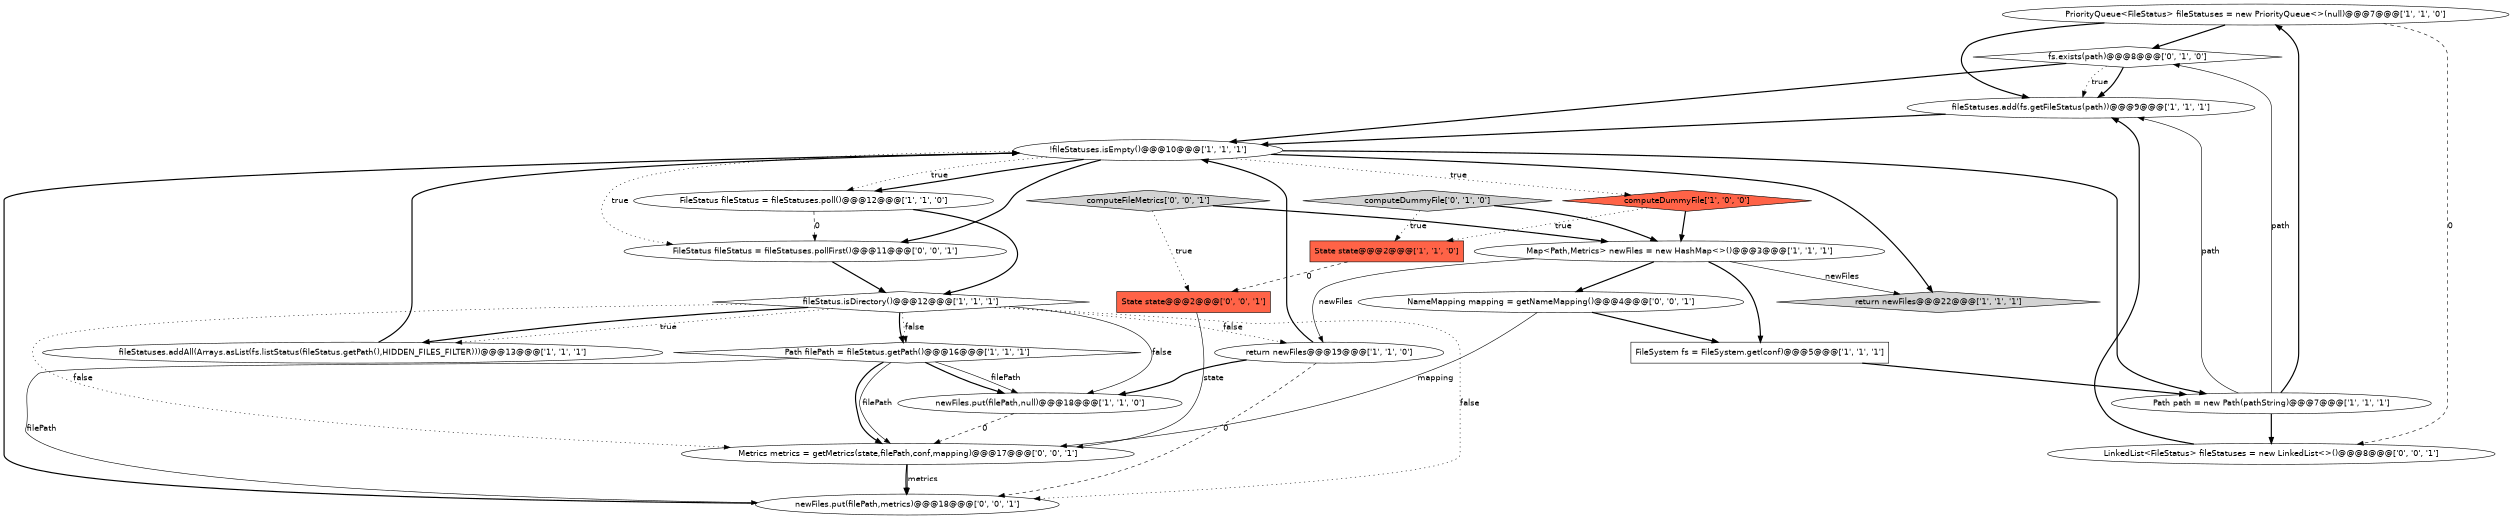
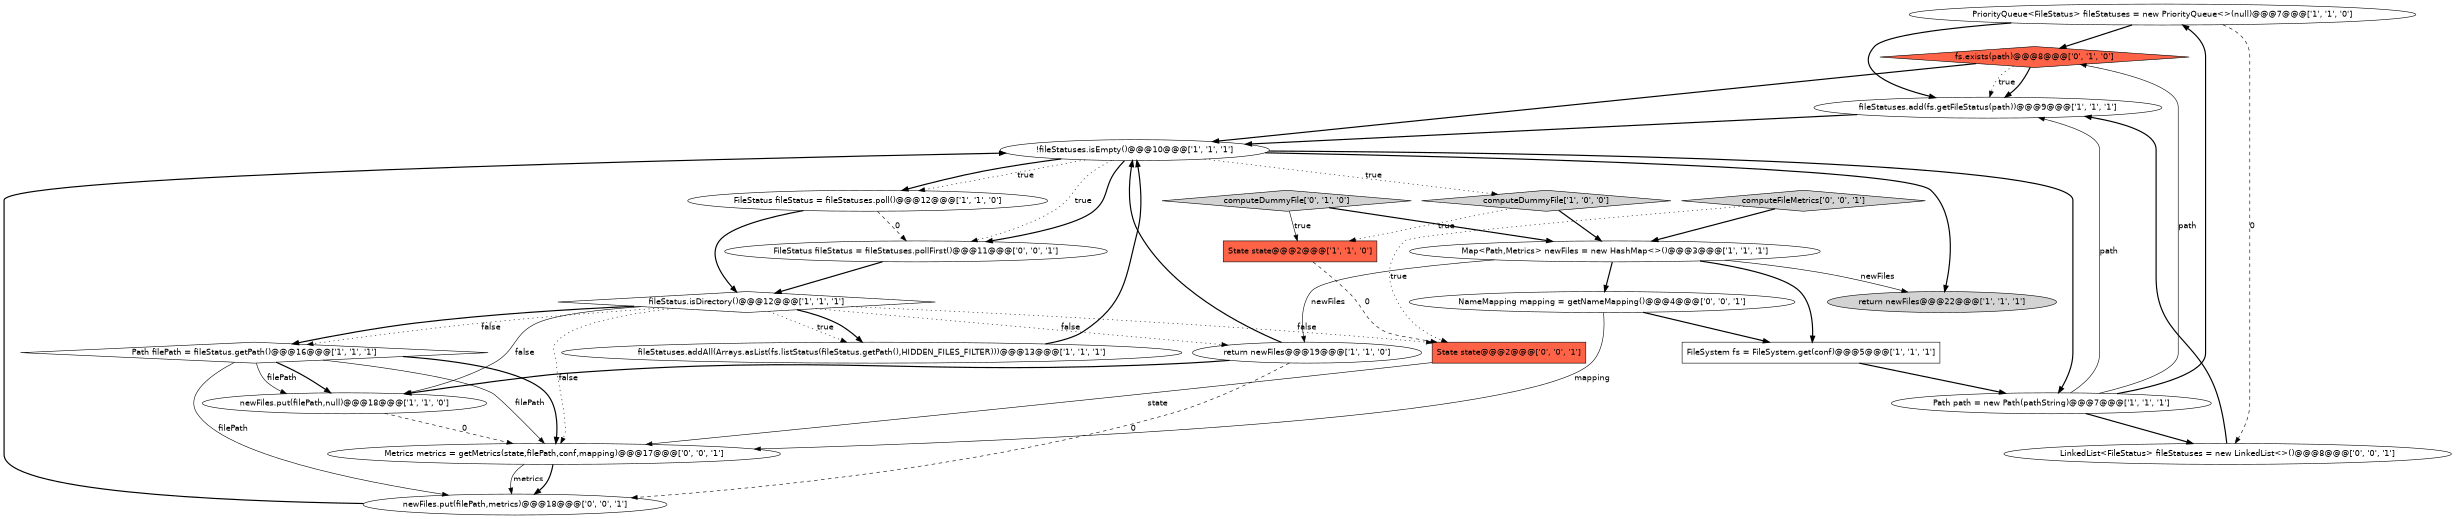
node "fs.exists(path)@@@8@@@['0', '1', '0']": fillcolor white -> tomato
node "computeDummyFile['1', '0', '0']": fillcolor tomato -> lightgray
edge "computeDummyFile['0', '1', '0']" -> "State state@@@2@@@['1', '1', '0']": style dotted -> solid
node "return newFiles@@@22@@@['1', '1', '1']": shape diamond -> ellipse
edge "fileStatus.isDirectory()@@@12@@@['1', '1', '1']" -> "newFiles.put(filePath,metrics)@@@18@@@['0', '0', '1']": now "fileStatus.isDirectory()@@@12@@@['1', '1', '1']" -> "State state@@@2@@@['0', '0', '1']"
